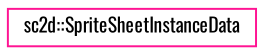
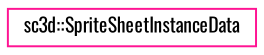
node "sc2d::SpriteSheetInstanceData": label "sc2d::SpriteSheetInstanceData" -> "sc3d::SpriteSheetInstanceData"
